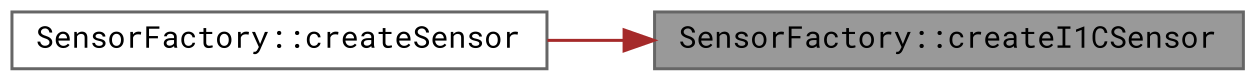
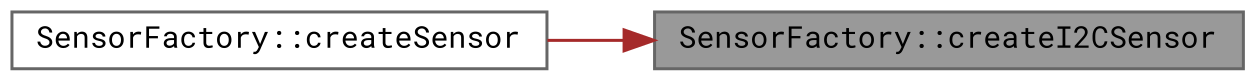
node "SensorFactory::createI1CSensor": label "SensorFactory::createI1CSensor" -> "SensorFactory::createI2CSensor"
